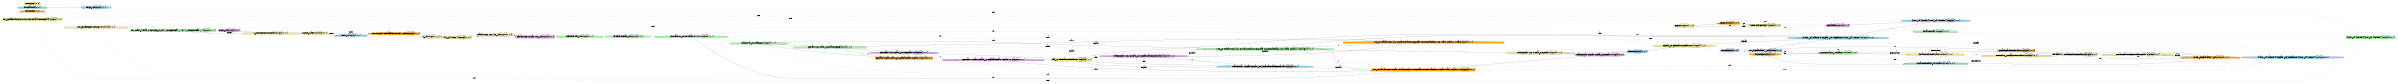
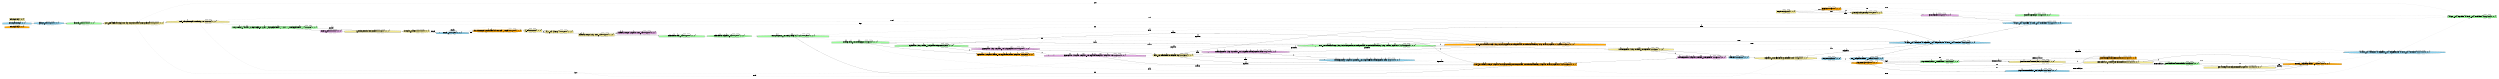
node "File sorted = null@@@4@@@['1', '1', '1']": added
node "e.printStackTrace()@@@61@@@['1', '1', '1']": shape note -> house
